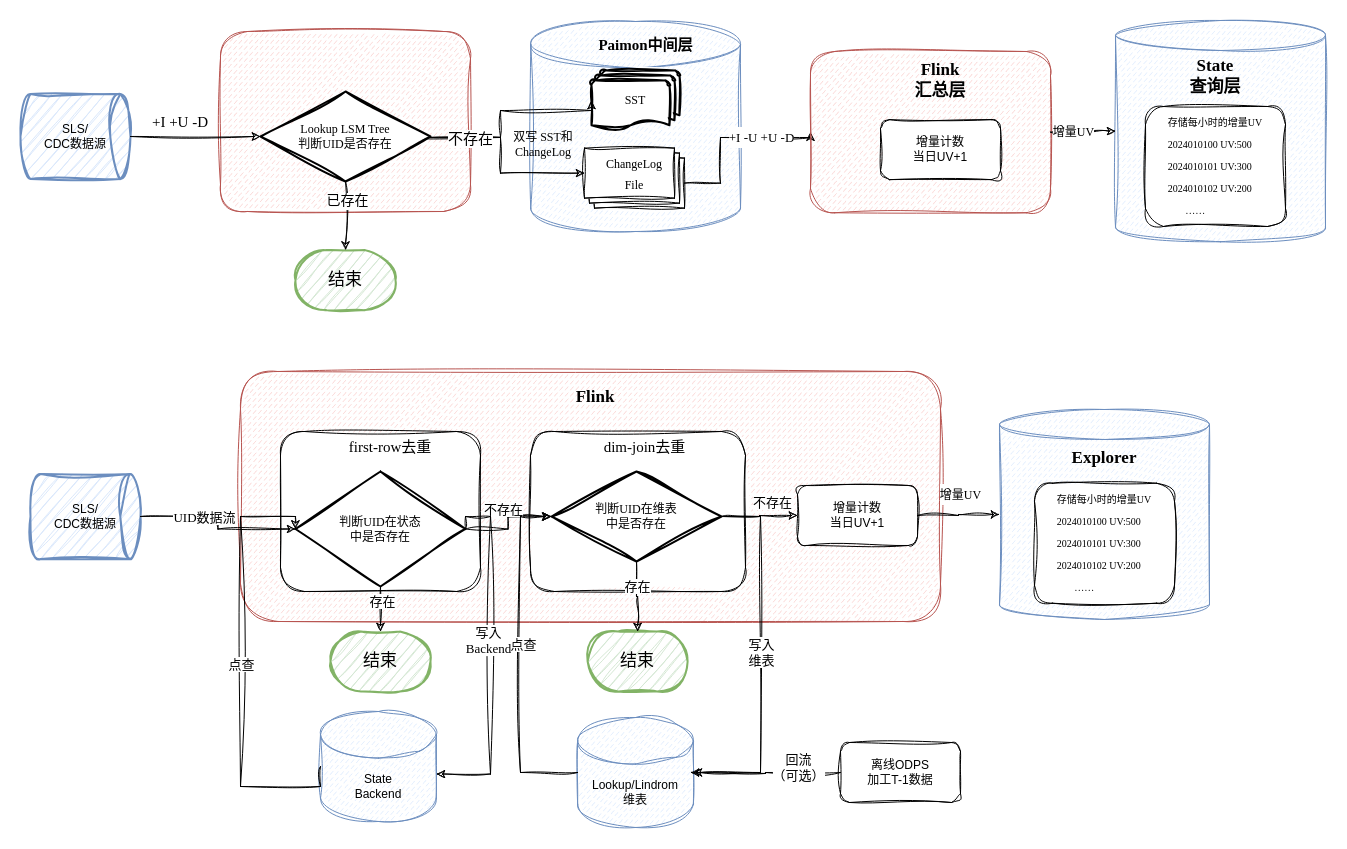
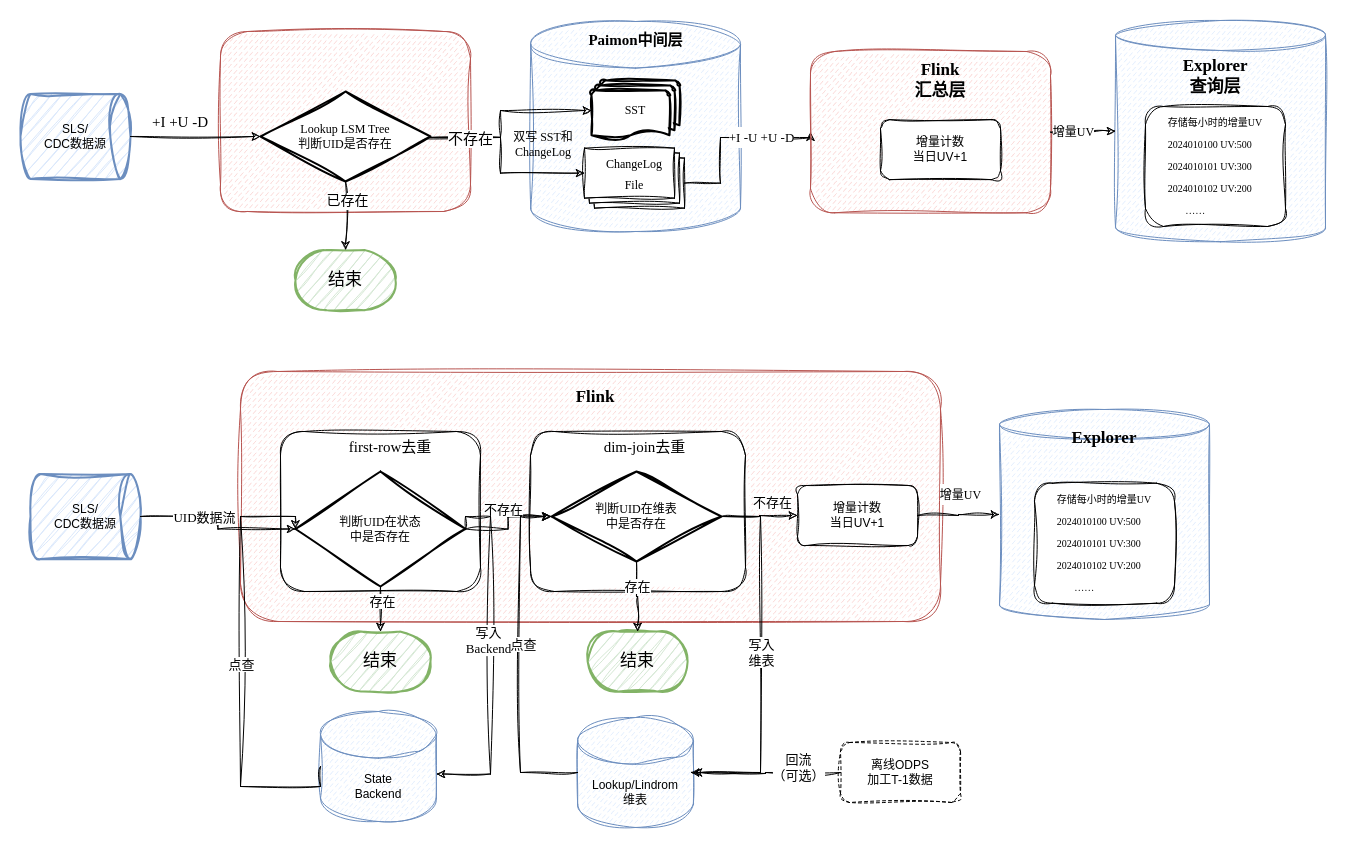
node "Paimon中间层": moved (646, 44) -> (636, 39)
node "State 查询层": label "State 查询层" -> "Explorer 查询层"
node "SST": moved (636, 101) -> (636, 111)
node "Explorer": moved (1105, 459) -> (1105, 439)
node "离线ODPS 加工T-1数据": style solid -> dashed
